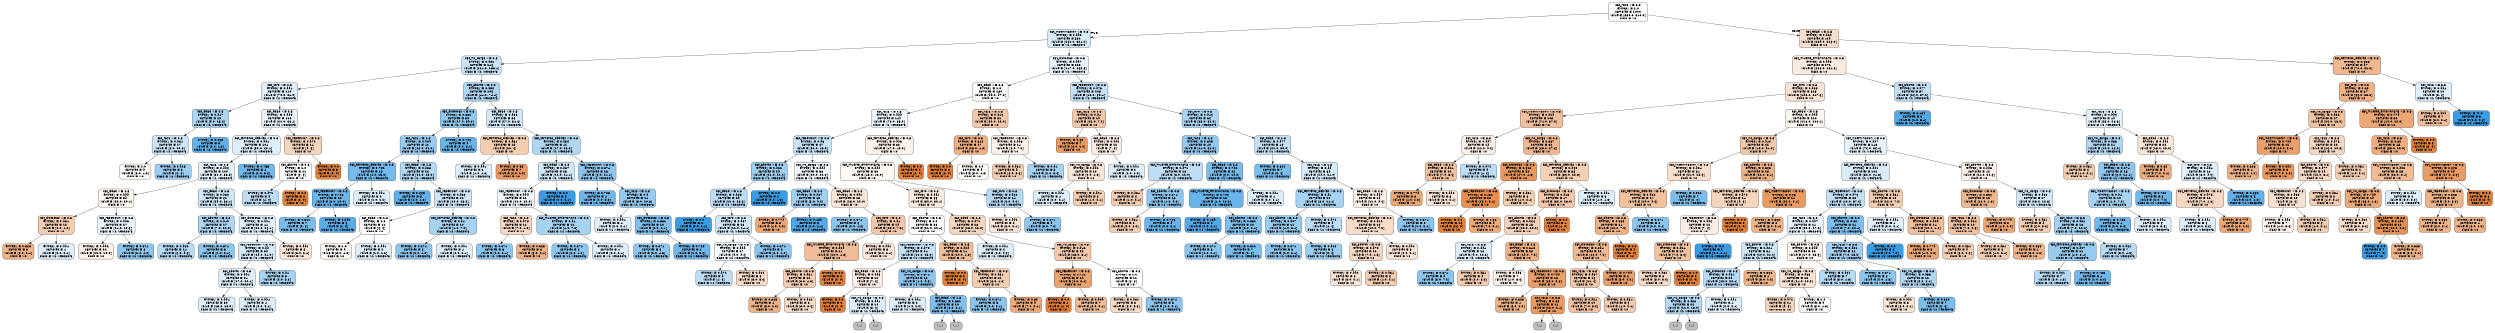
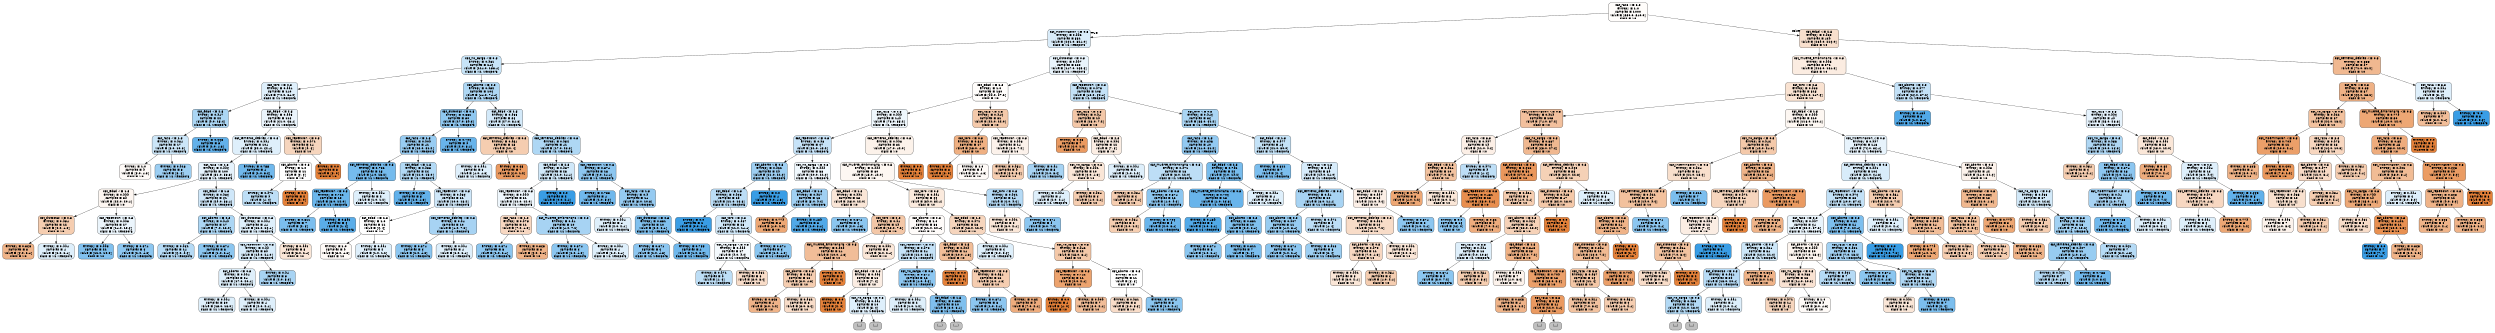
node "entropy = 0.0 samples = 5 value = [5, 0] class = No": label "entropy = 0.0 samples = 5 value = [5, 0] class = No" -> "entropy = 0.0 samples = 5 value = [5, 0] muerte = No"
node "entropy = 0.0 samples = 16 value = [16, 0] class = No": fillcolor #e58139 -> #8bc6f0
node "entropy = 0.998 samples = 21 value = [12.0, 10.8] class = No": fillcolor #fcf2eb -> #80c0ee
node "entropy = 0.971 samples = 14 value = [9, 6] terneros = No": label "entropy = 0.971 samples = 14 value = [9, 6] terneros = No" -> "entropy = 0.971 samples = 14 value = [9, 6] class = No"
